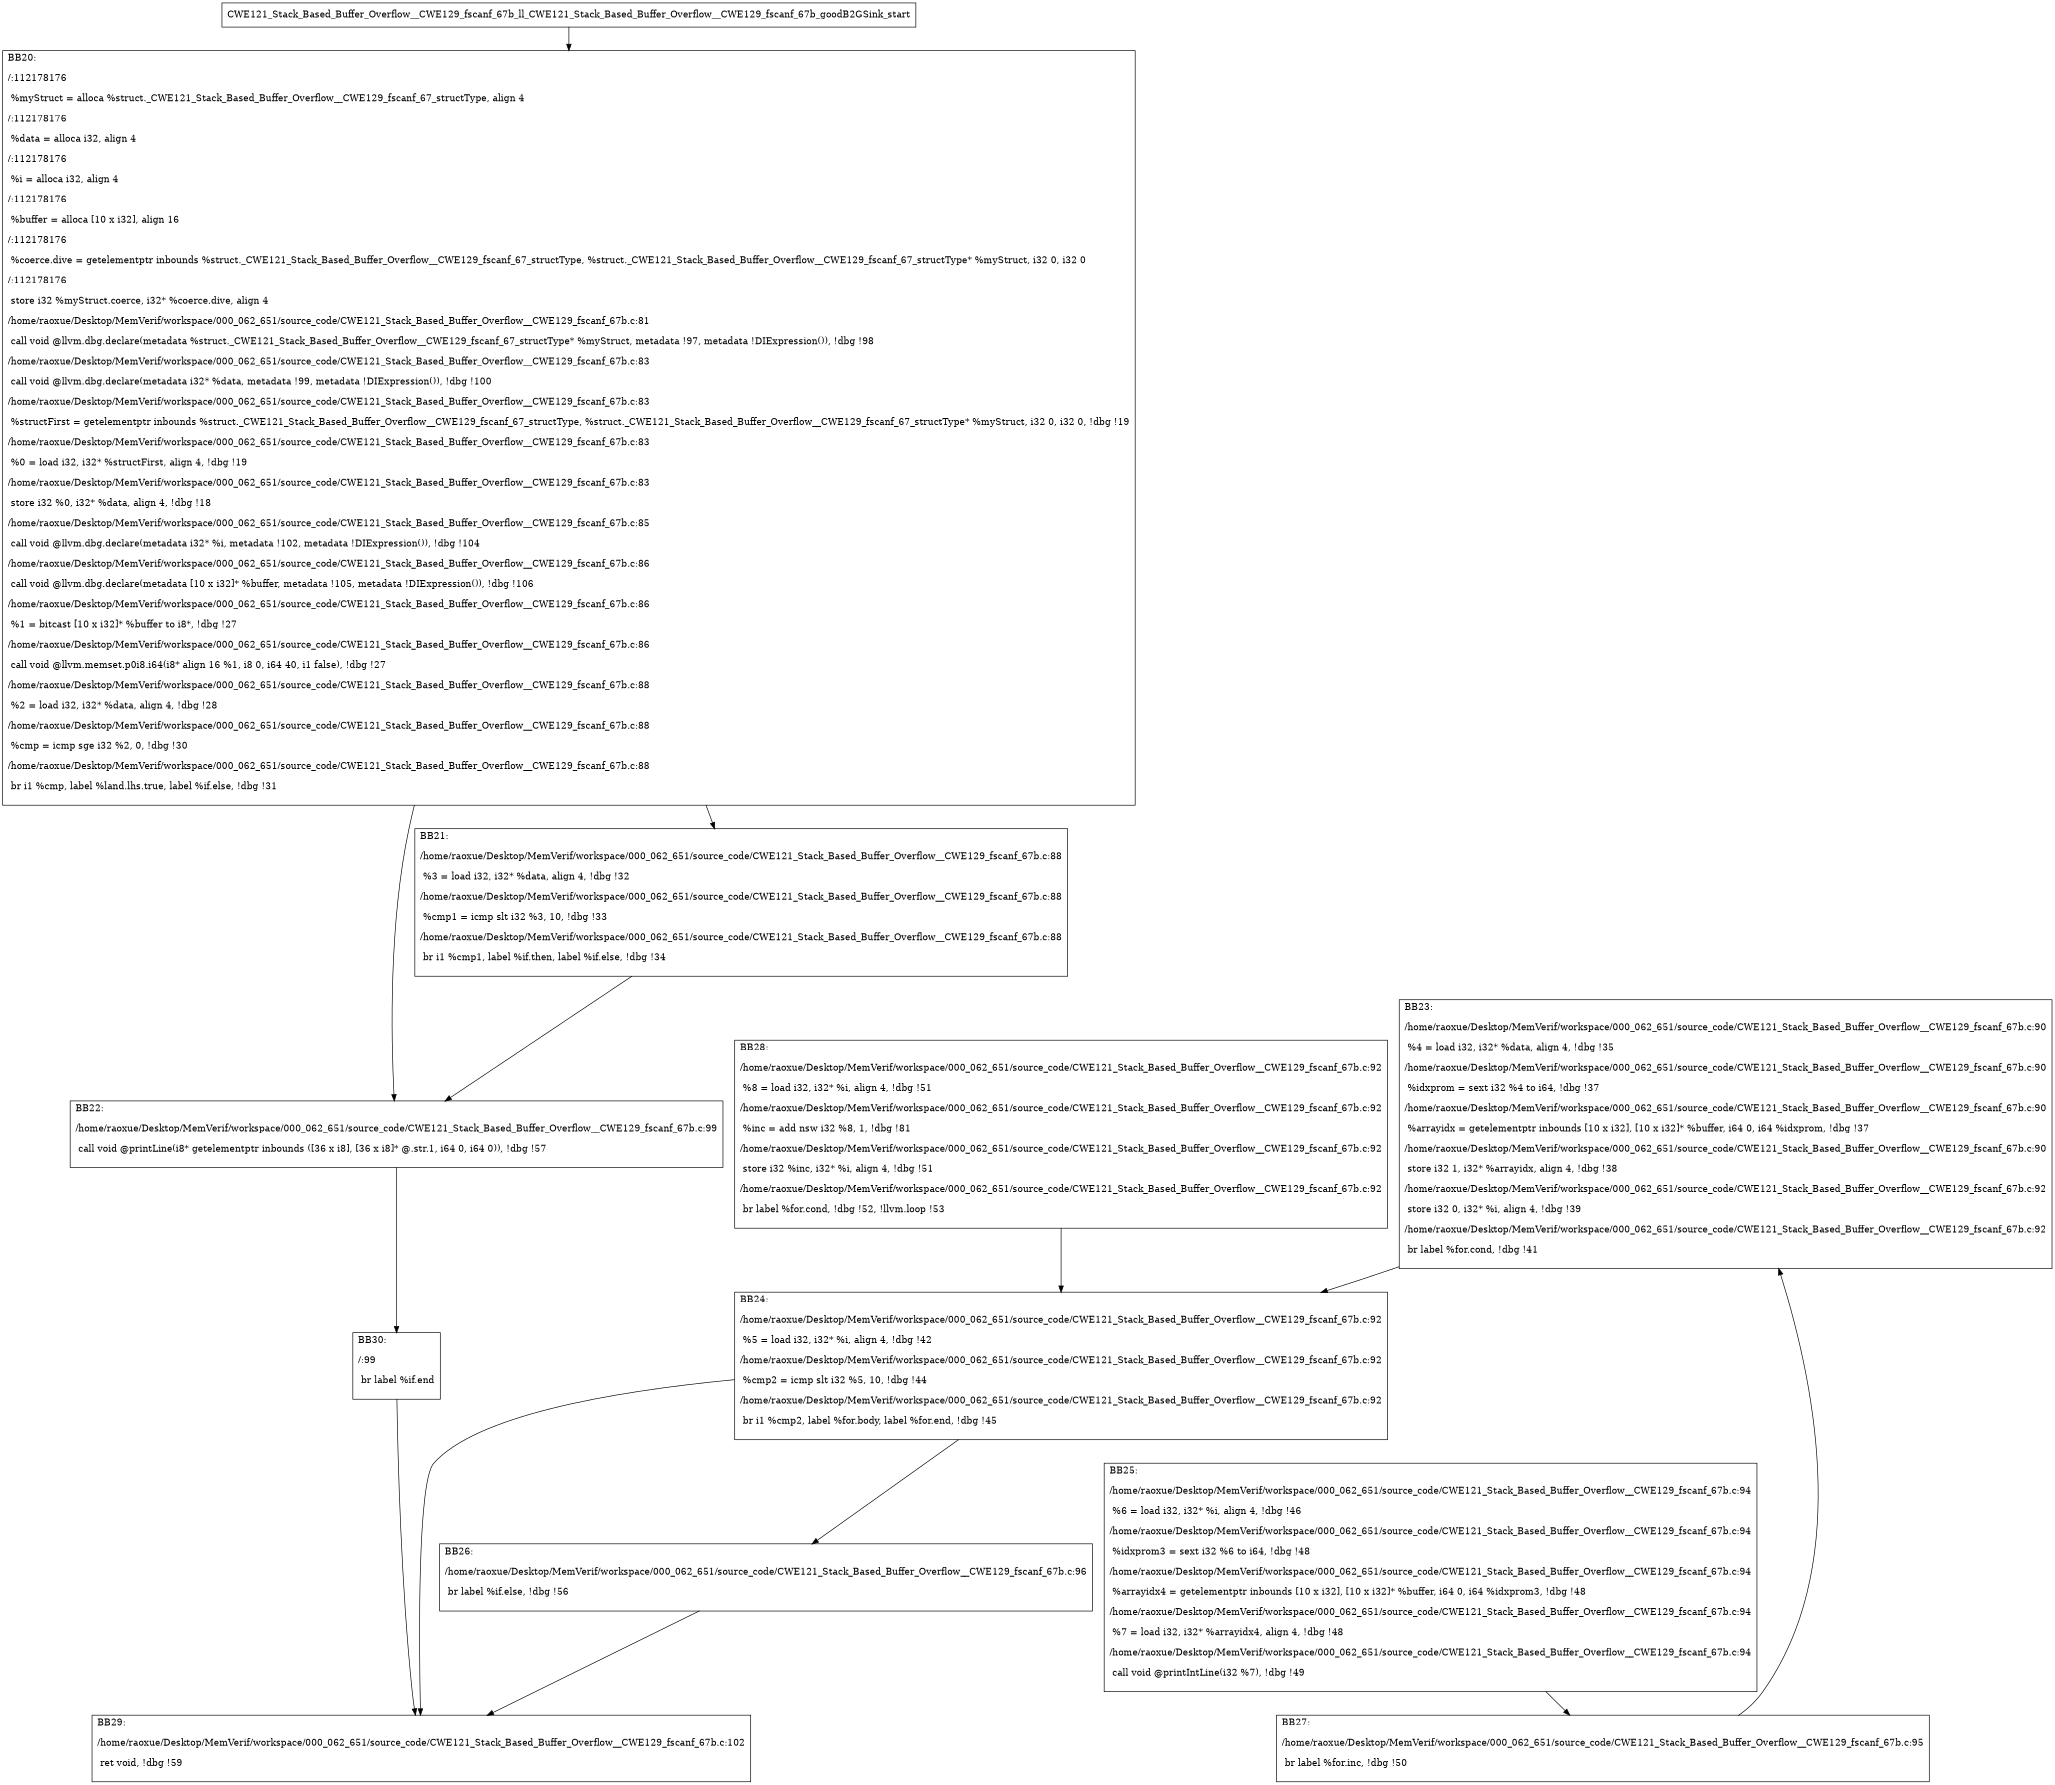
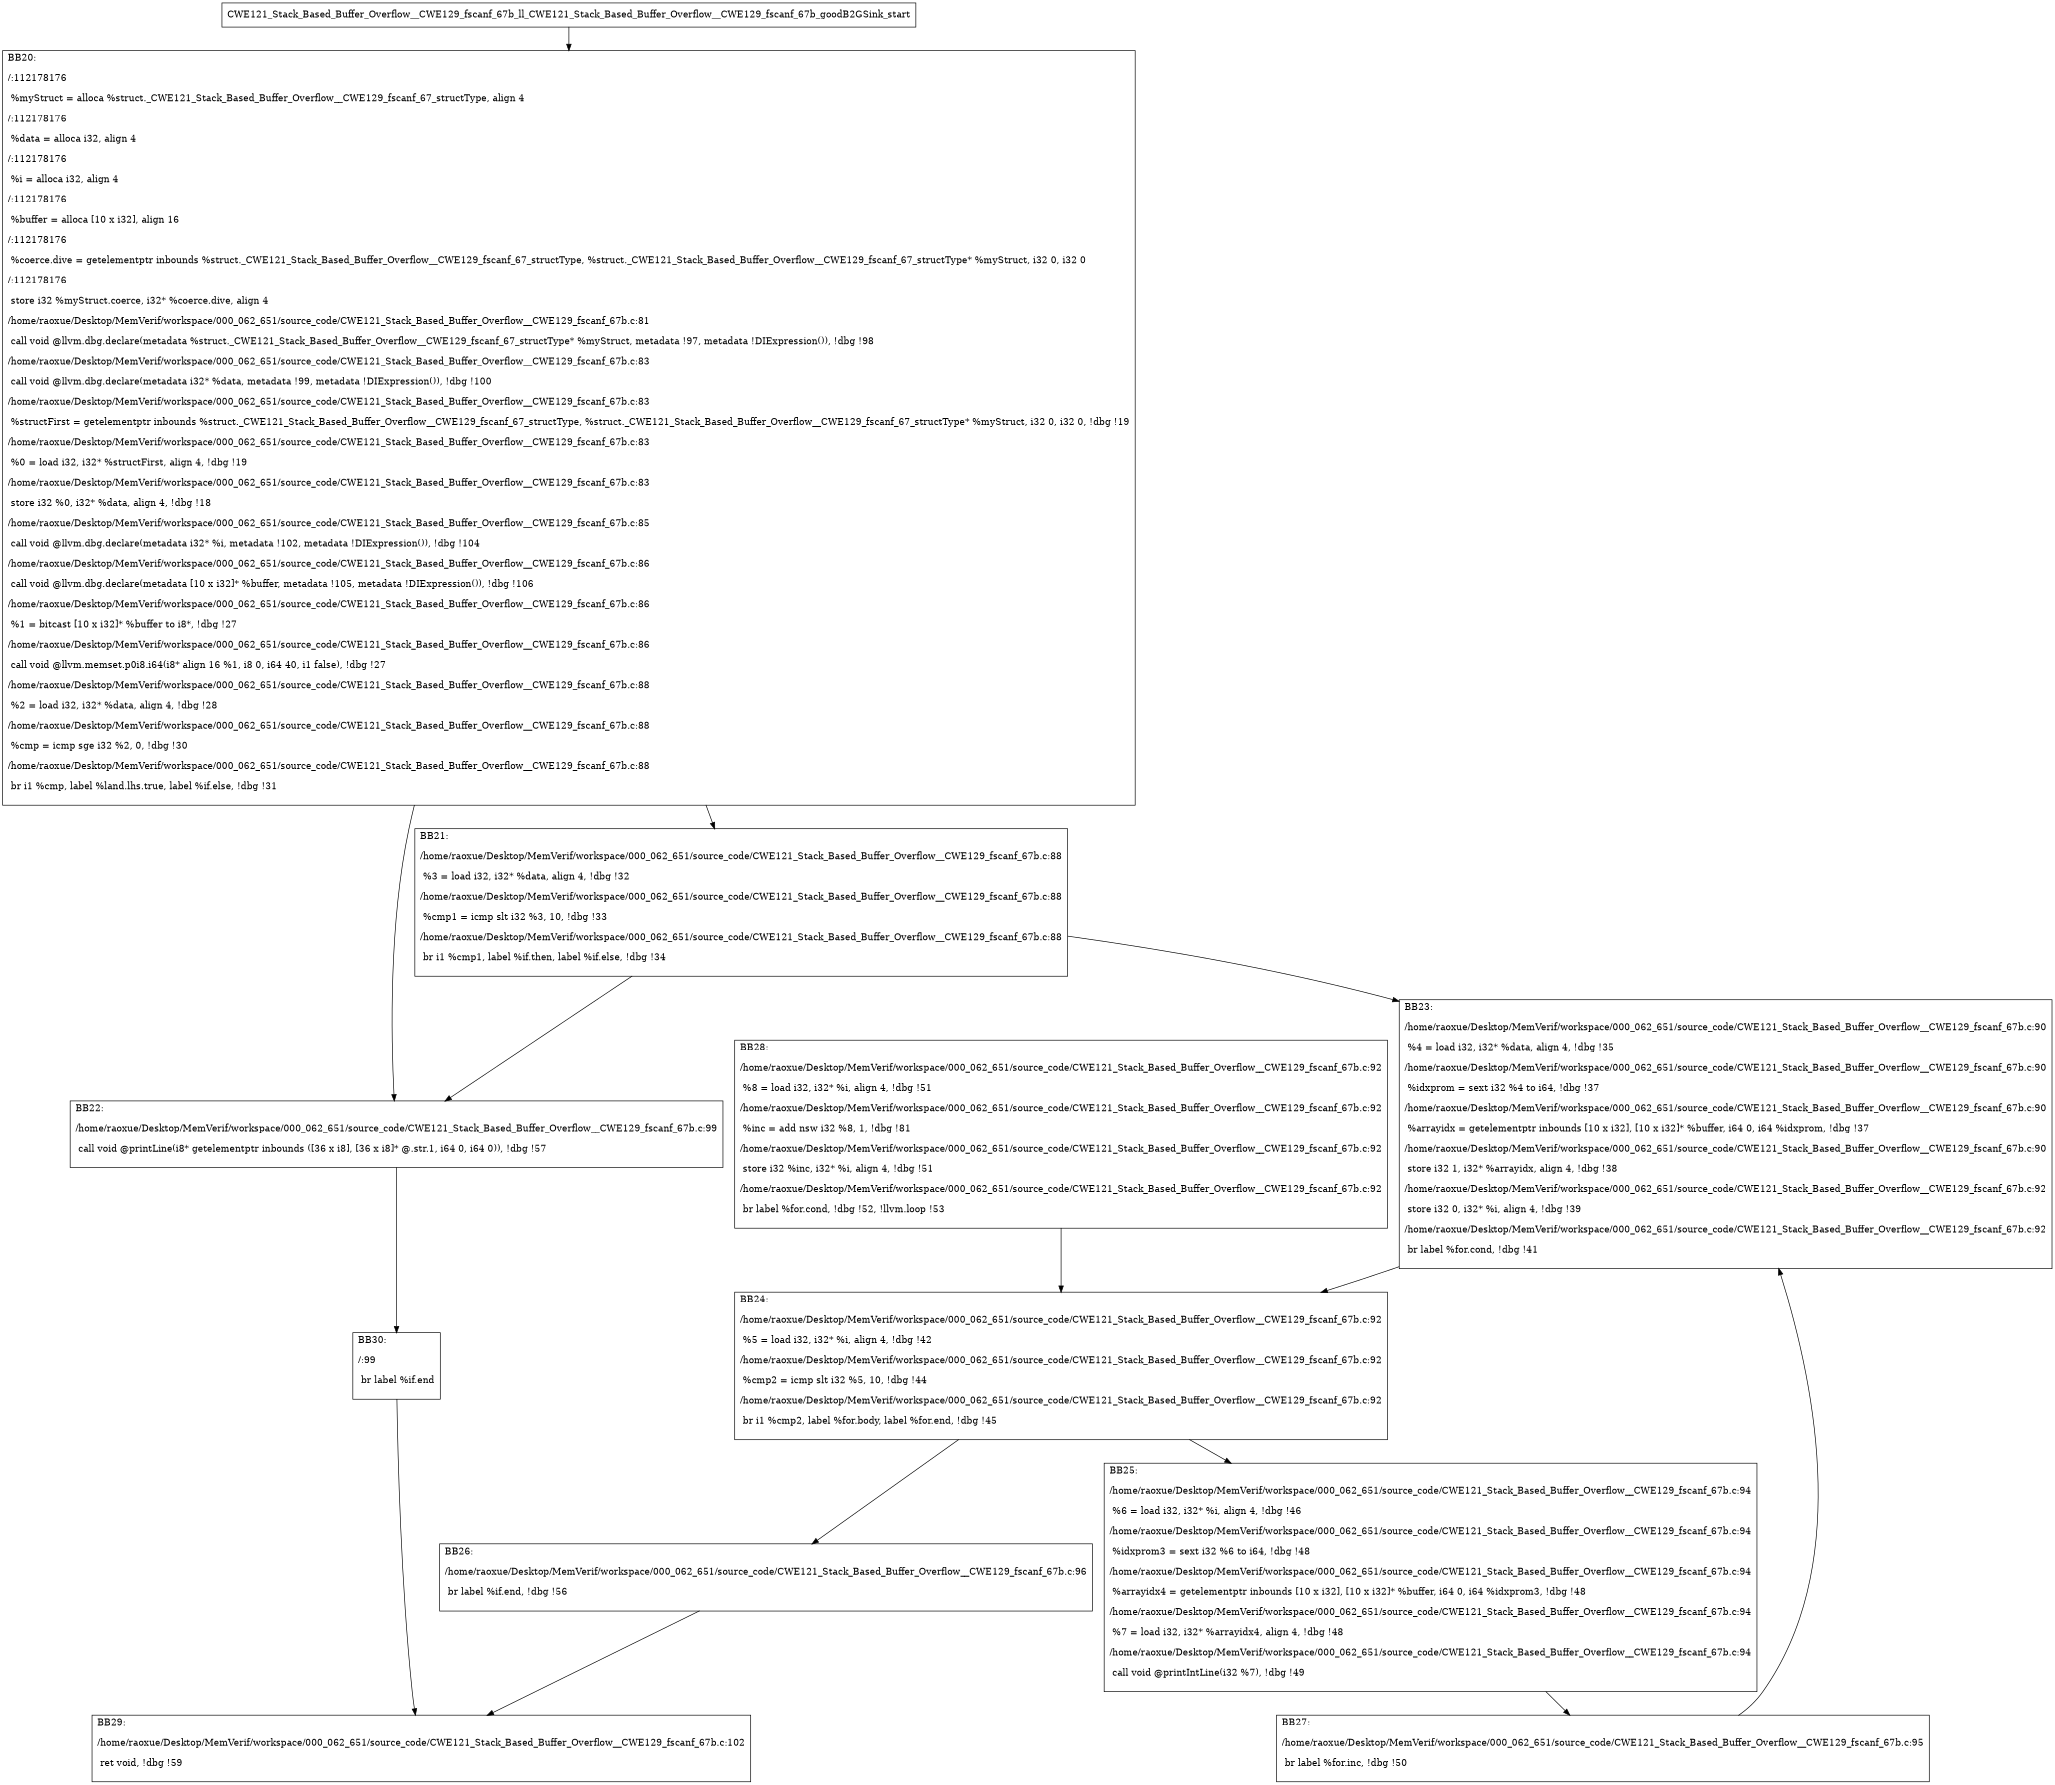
edge "BB21:" -> "BB23:": added
edge "BB24:" -> "BB29:": now "BB24:" -> "BB25:"
node "BB26:": text "br label %if.else, !dbg !56" -> "br label %if.end, !dbg !56"
